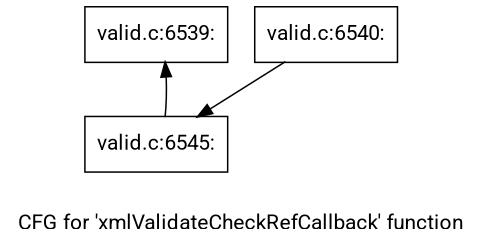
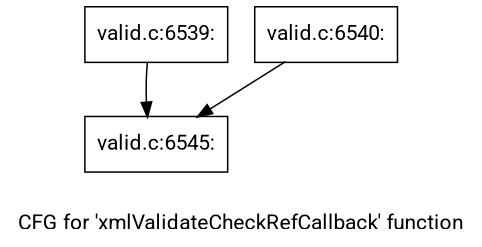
edge "valid.c:6545:" -> "valid.c:6539:": reversed
